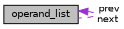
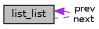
node "operand_list": label "operand_list" -> "list_list"
